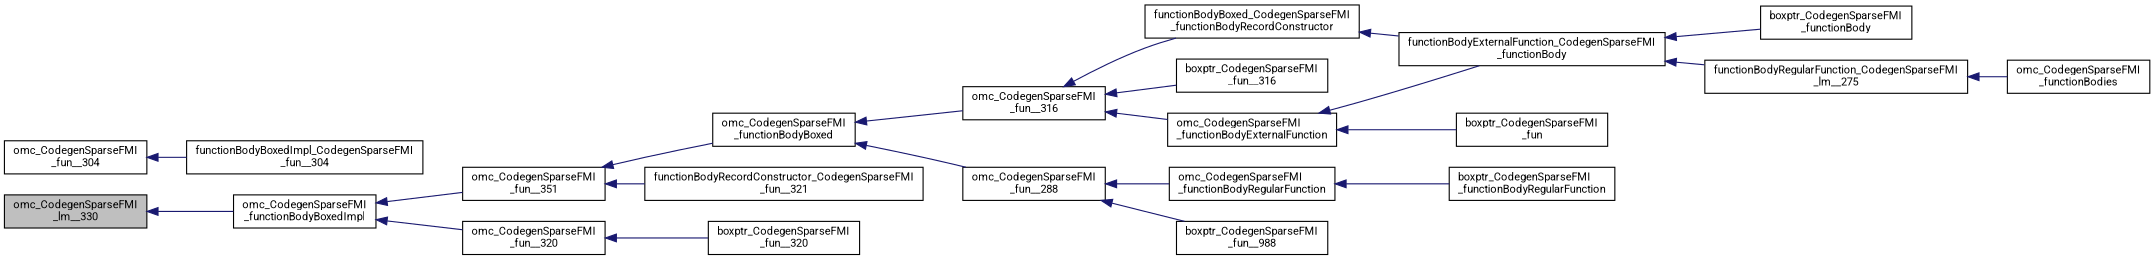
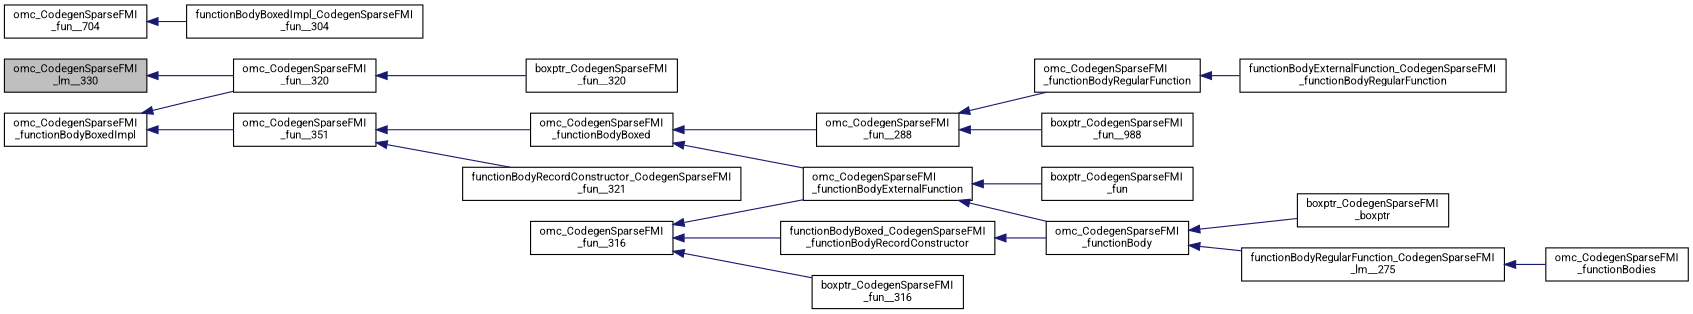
node "boxptr_CodegenSparseFMI _functionBody": label "boxptr_CodegenSparseFMI _functionBody" -> "boxptr_CodegenSparseFMI _boxptr"
node "functionBodyExternalFunction_CodegenSparseFMI _functionBody": label "functionBodyExternalFunction_CodegenSparseFMI _functionBody" -> "omc_CodegenSparseFMI _functionBody"
edge "omc_CodegenSparseFMI _fun__316" -> "omc_CodegenSparseFMI _functionBodyBoxed": now "omc_CodegenSparseFMI _functionBodyExternalFunction" -> "omc_CodegenSparseFMI _functionBodyBoxed"
node "omc_CodegenSparseFMI _fun__304": label "omc_CodegenSparseFMI _fun__304" -> "omc_CodegenSparseFMI _fun__704"
node "boxptr_CodegenSparseFMI _functionBodyRegularFunction": label "boxptr_CodegenSparseFMI _functionBodyRegularFunction" -> "functionBodyExternalFunction_CodegenSparseFMI _functionBodyRegularFunction"
edge "omc_CodegenSparseFMI _functionBodyBoxedImpl" -> "omc_CodegenSparseFMI _lm__330": now "omc_CodegenSparseFMI _fun__320" -> "omc_CodegenSparseFMI _lm__330"
